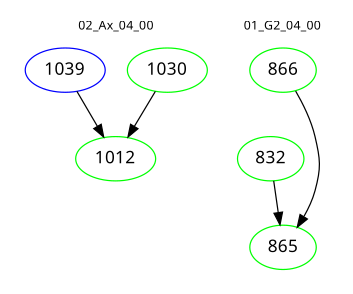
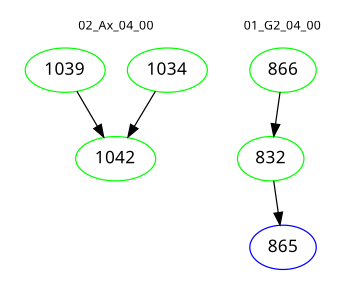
node "1039": color blue -> green
node "1030": label "1030" -> "1034"
edge "866" -> "865": now "866" -> "832"
node "1012": label "1012" -> "1042"
node "865": color green -> blue
